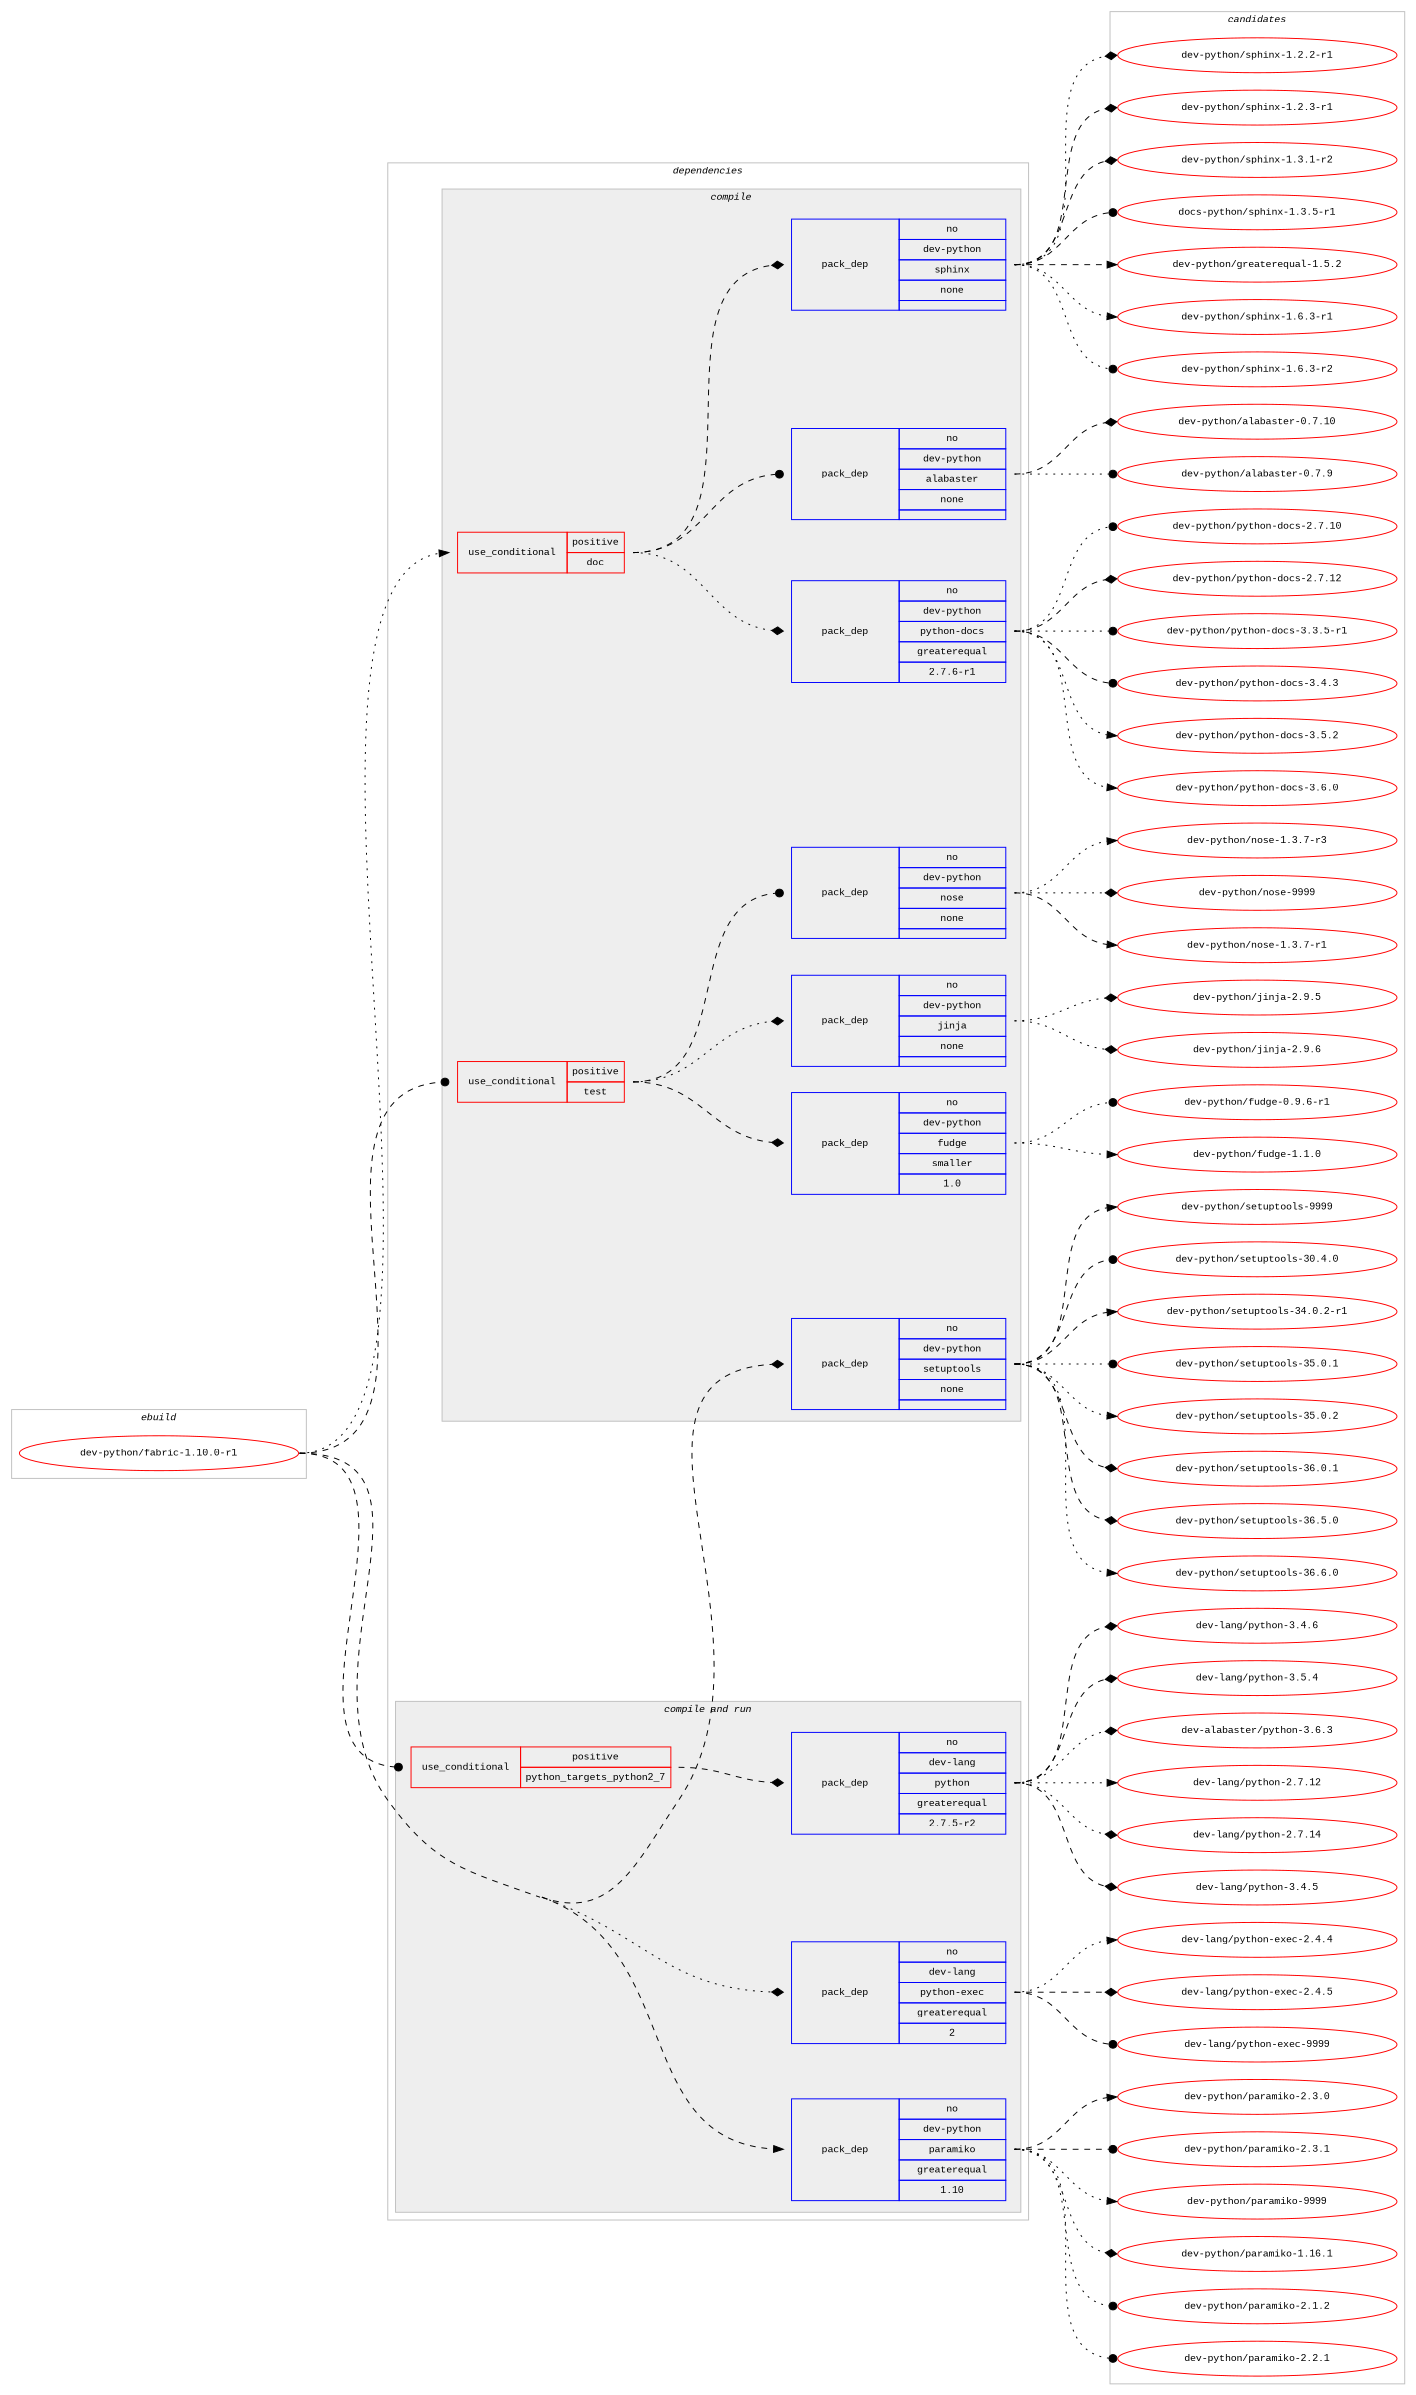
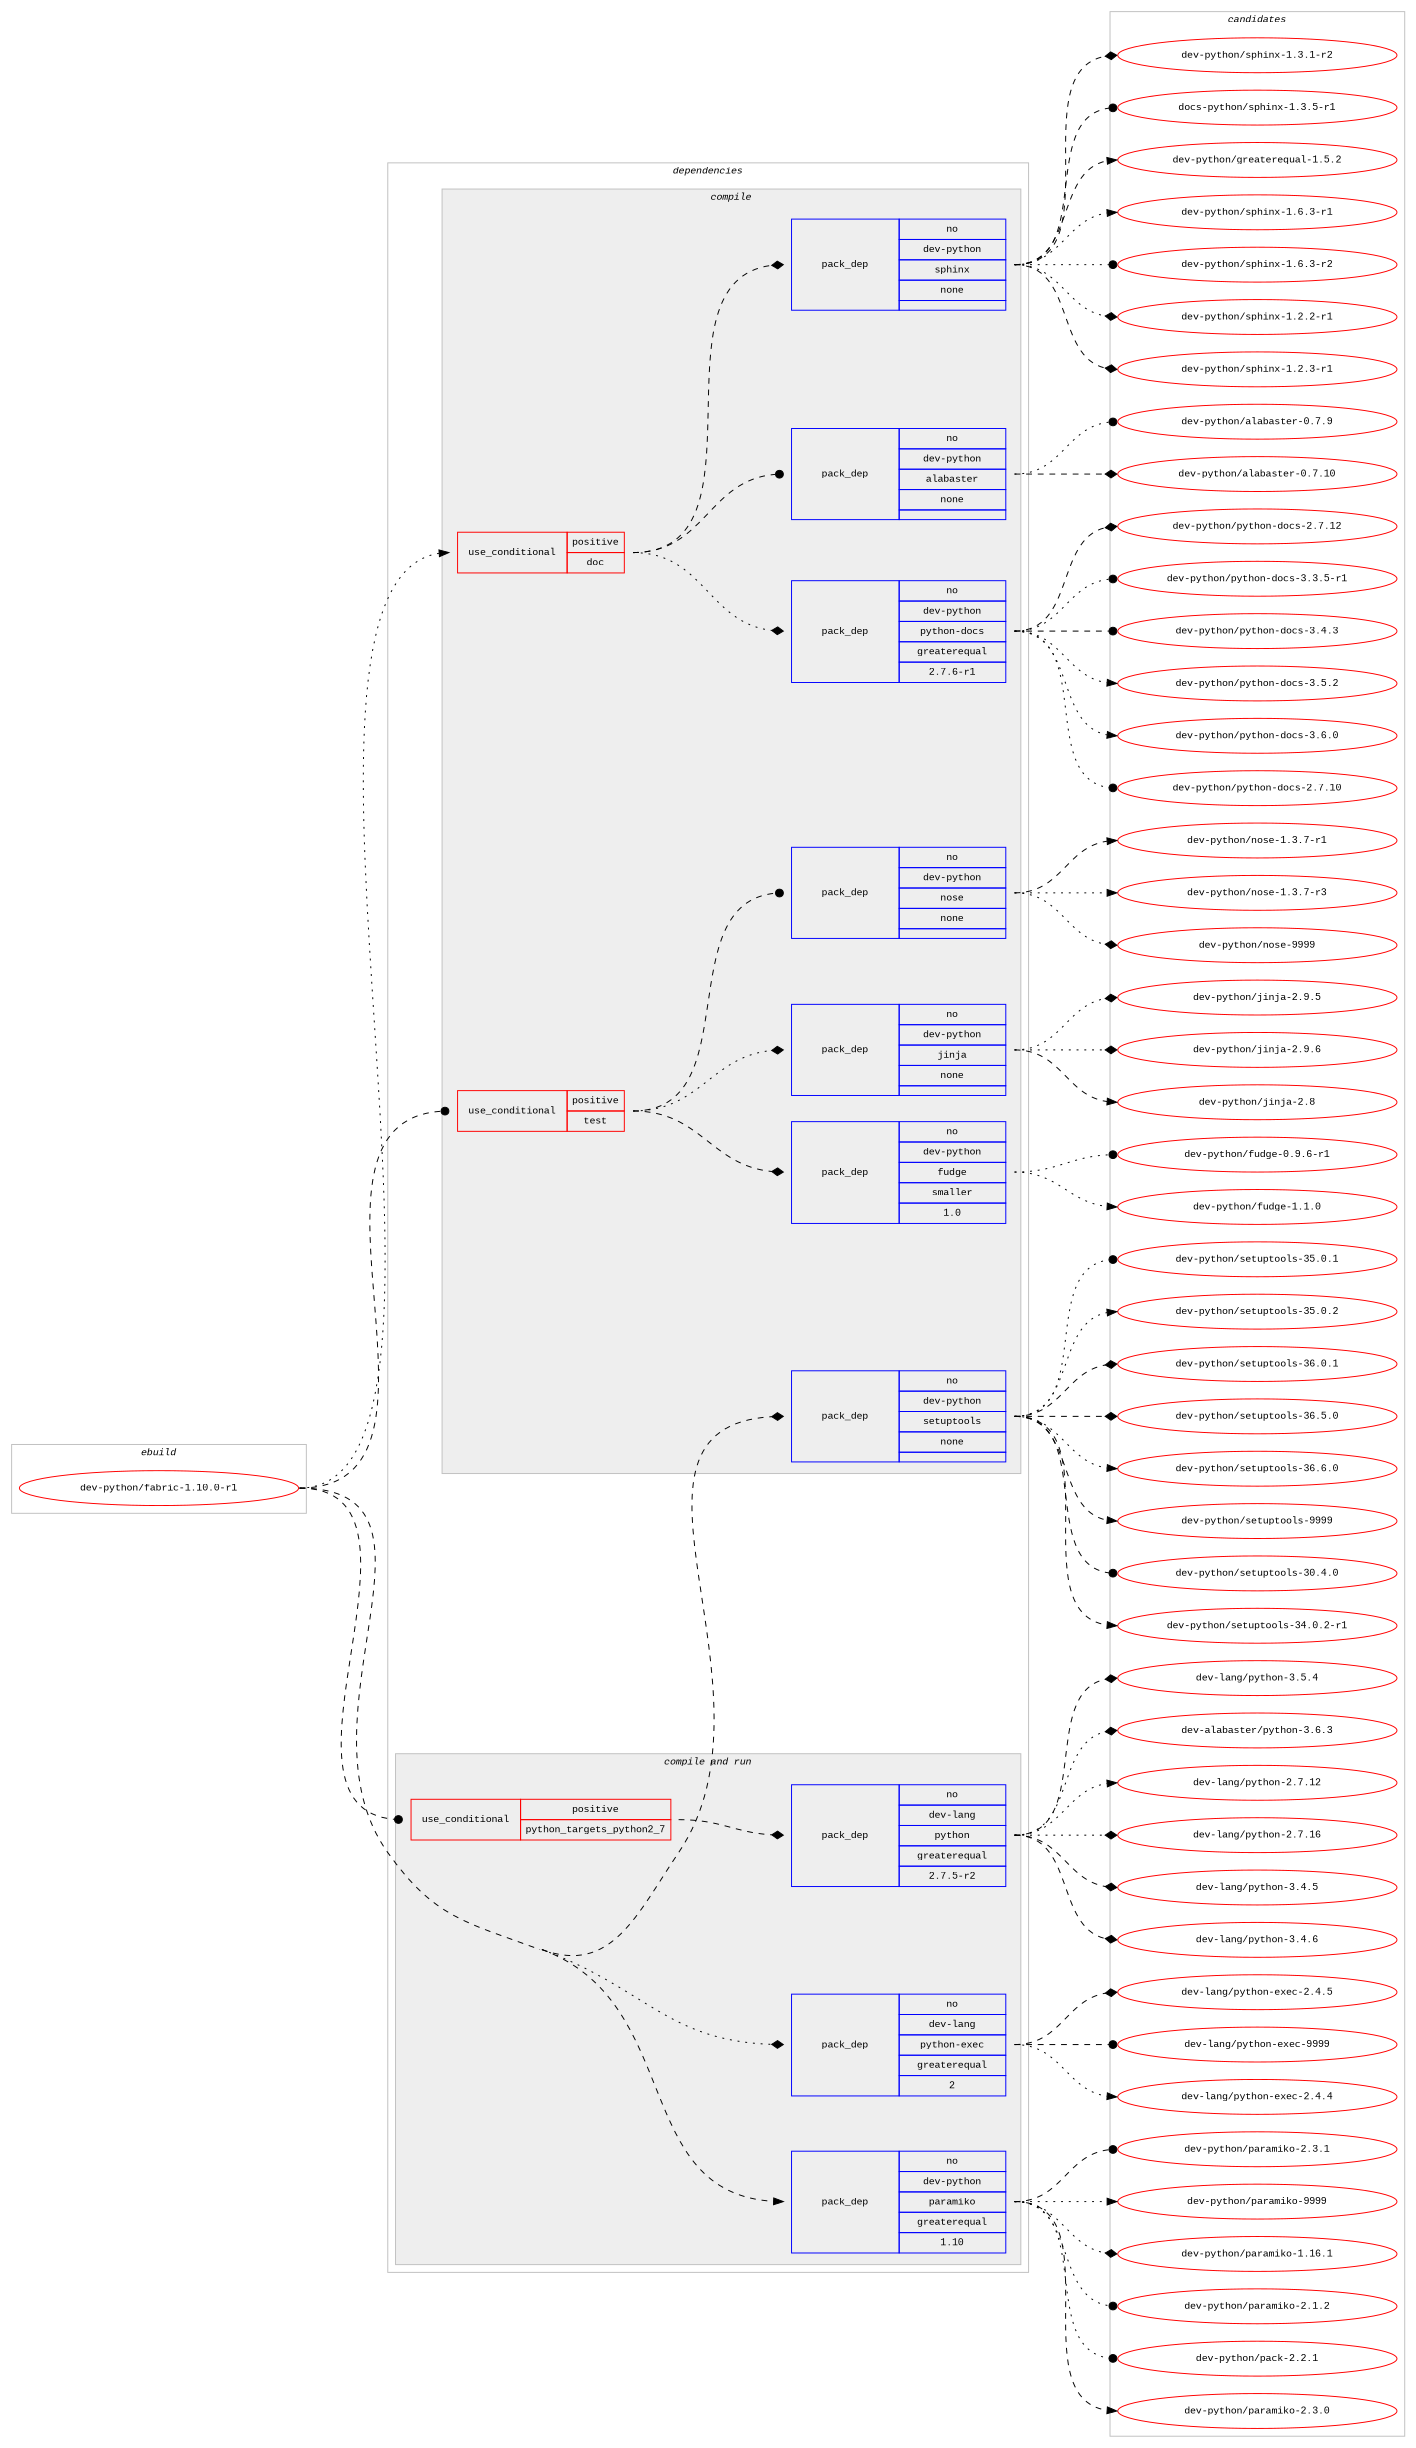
node "dev-python/jinja-2.8": added
node "dev-lang/python-2.7.14": label "dev-lang/python-2.7.14" -> "dev-lang/python-2.7.16"
node "dev-python/paramiko-2.2.1": label "dev-python/paramiko-2.2.1" -> "dev-python/pack-2.2.1"
